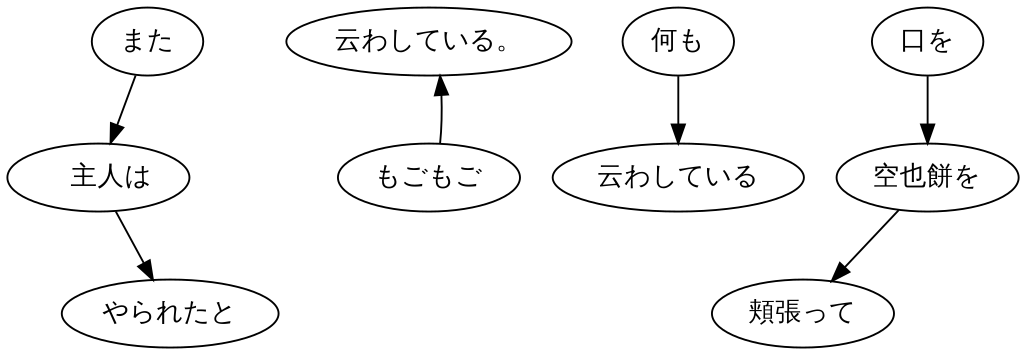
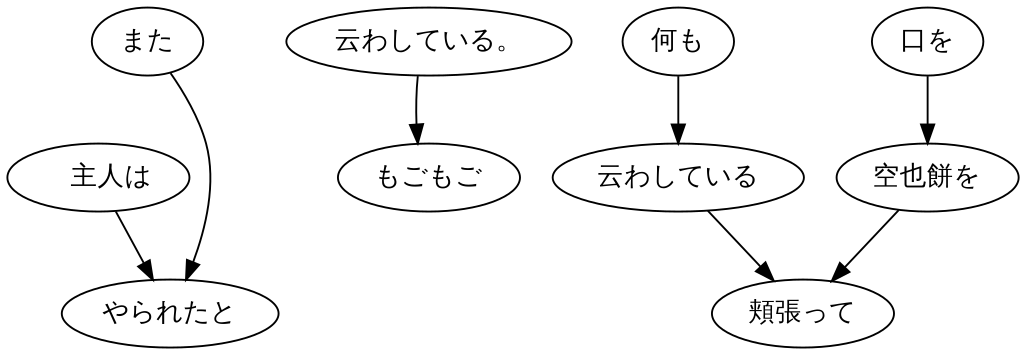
edge "また" -> "主人は": now "また" -> "やられたと"
edge "もごもご" -> "云わしている。": reversed
edge "云わしている" -> "頬張って": added
